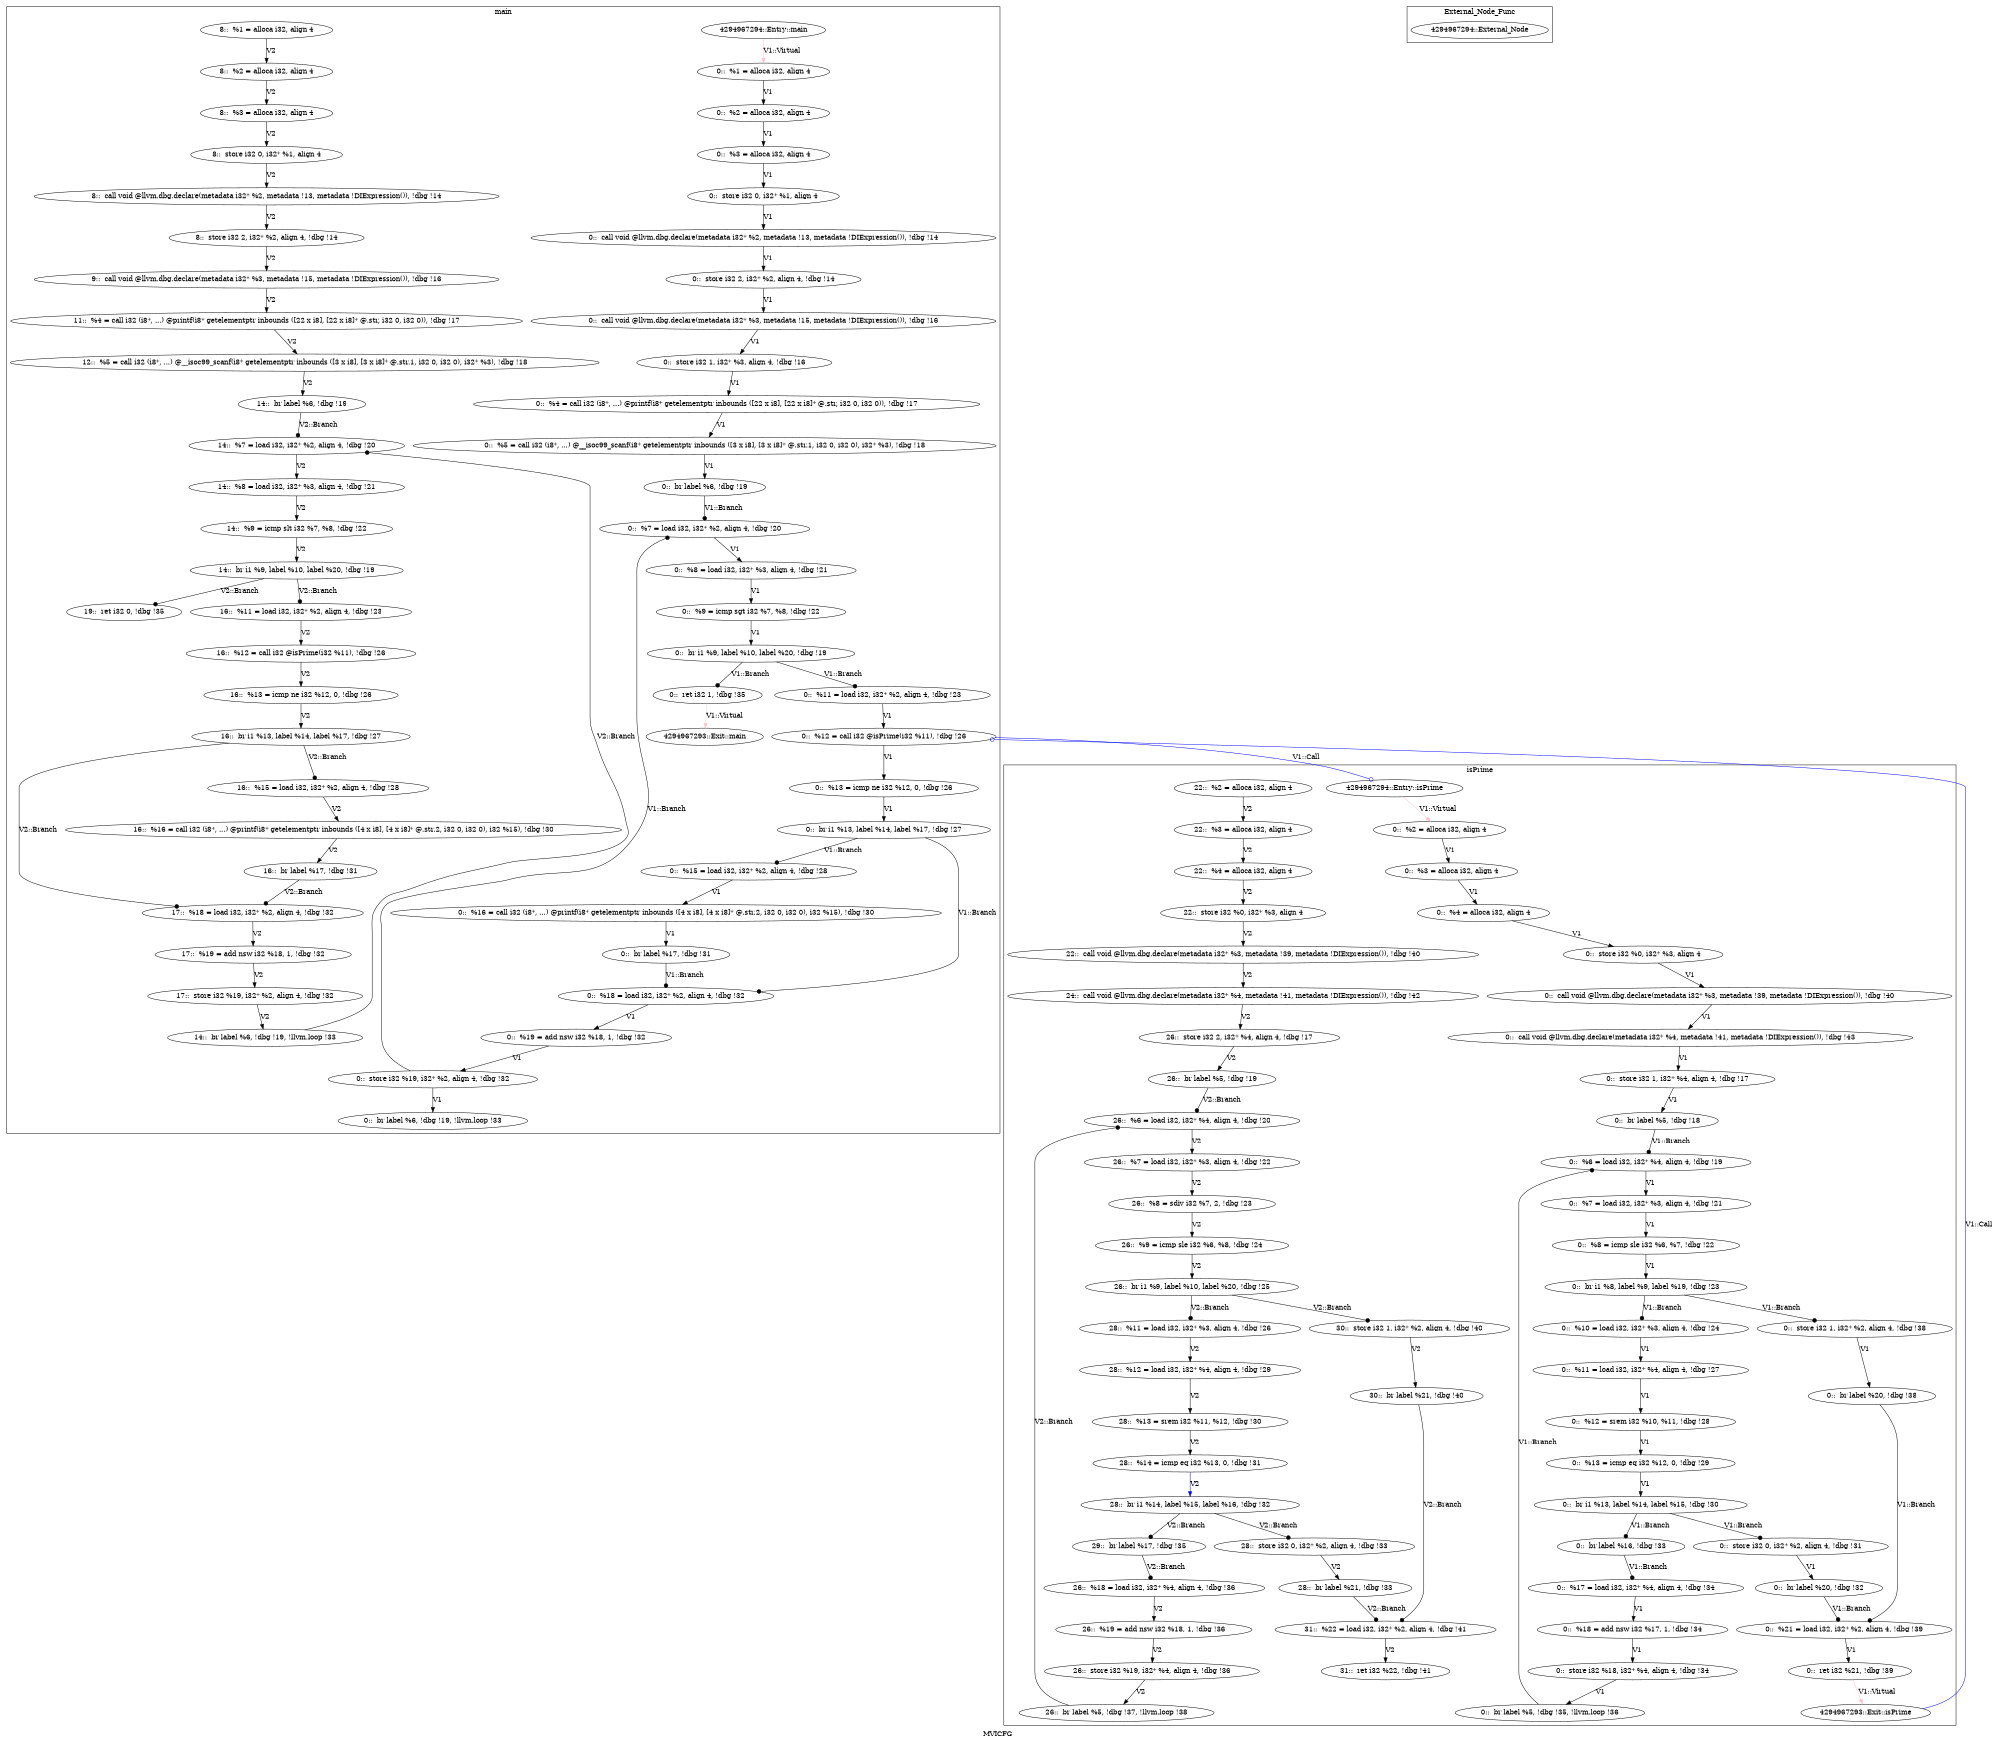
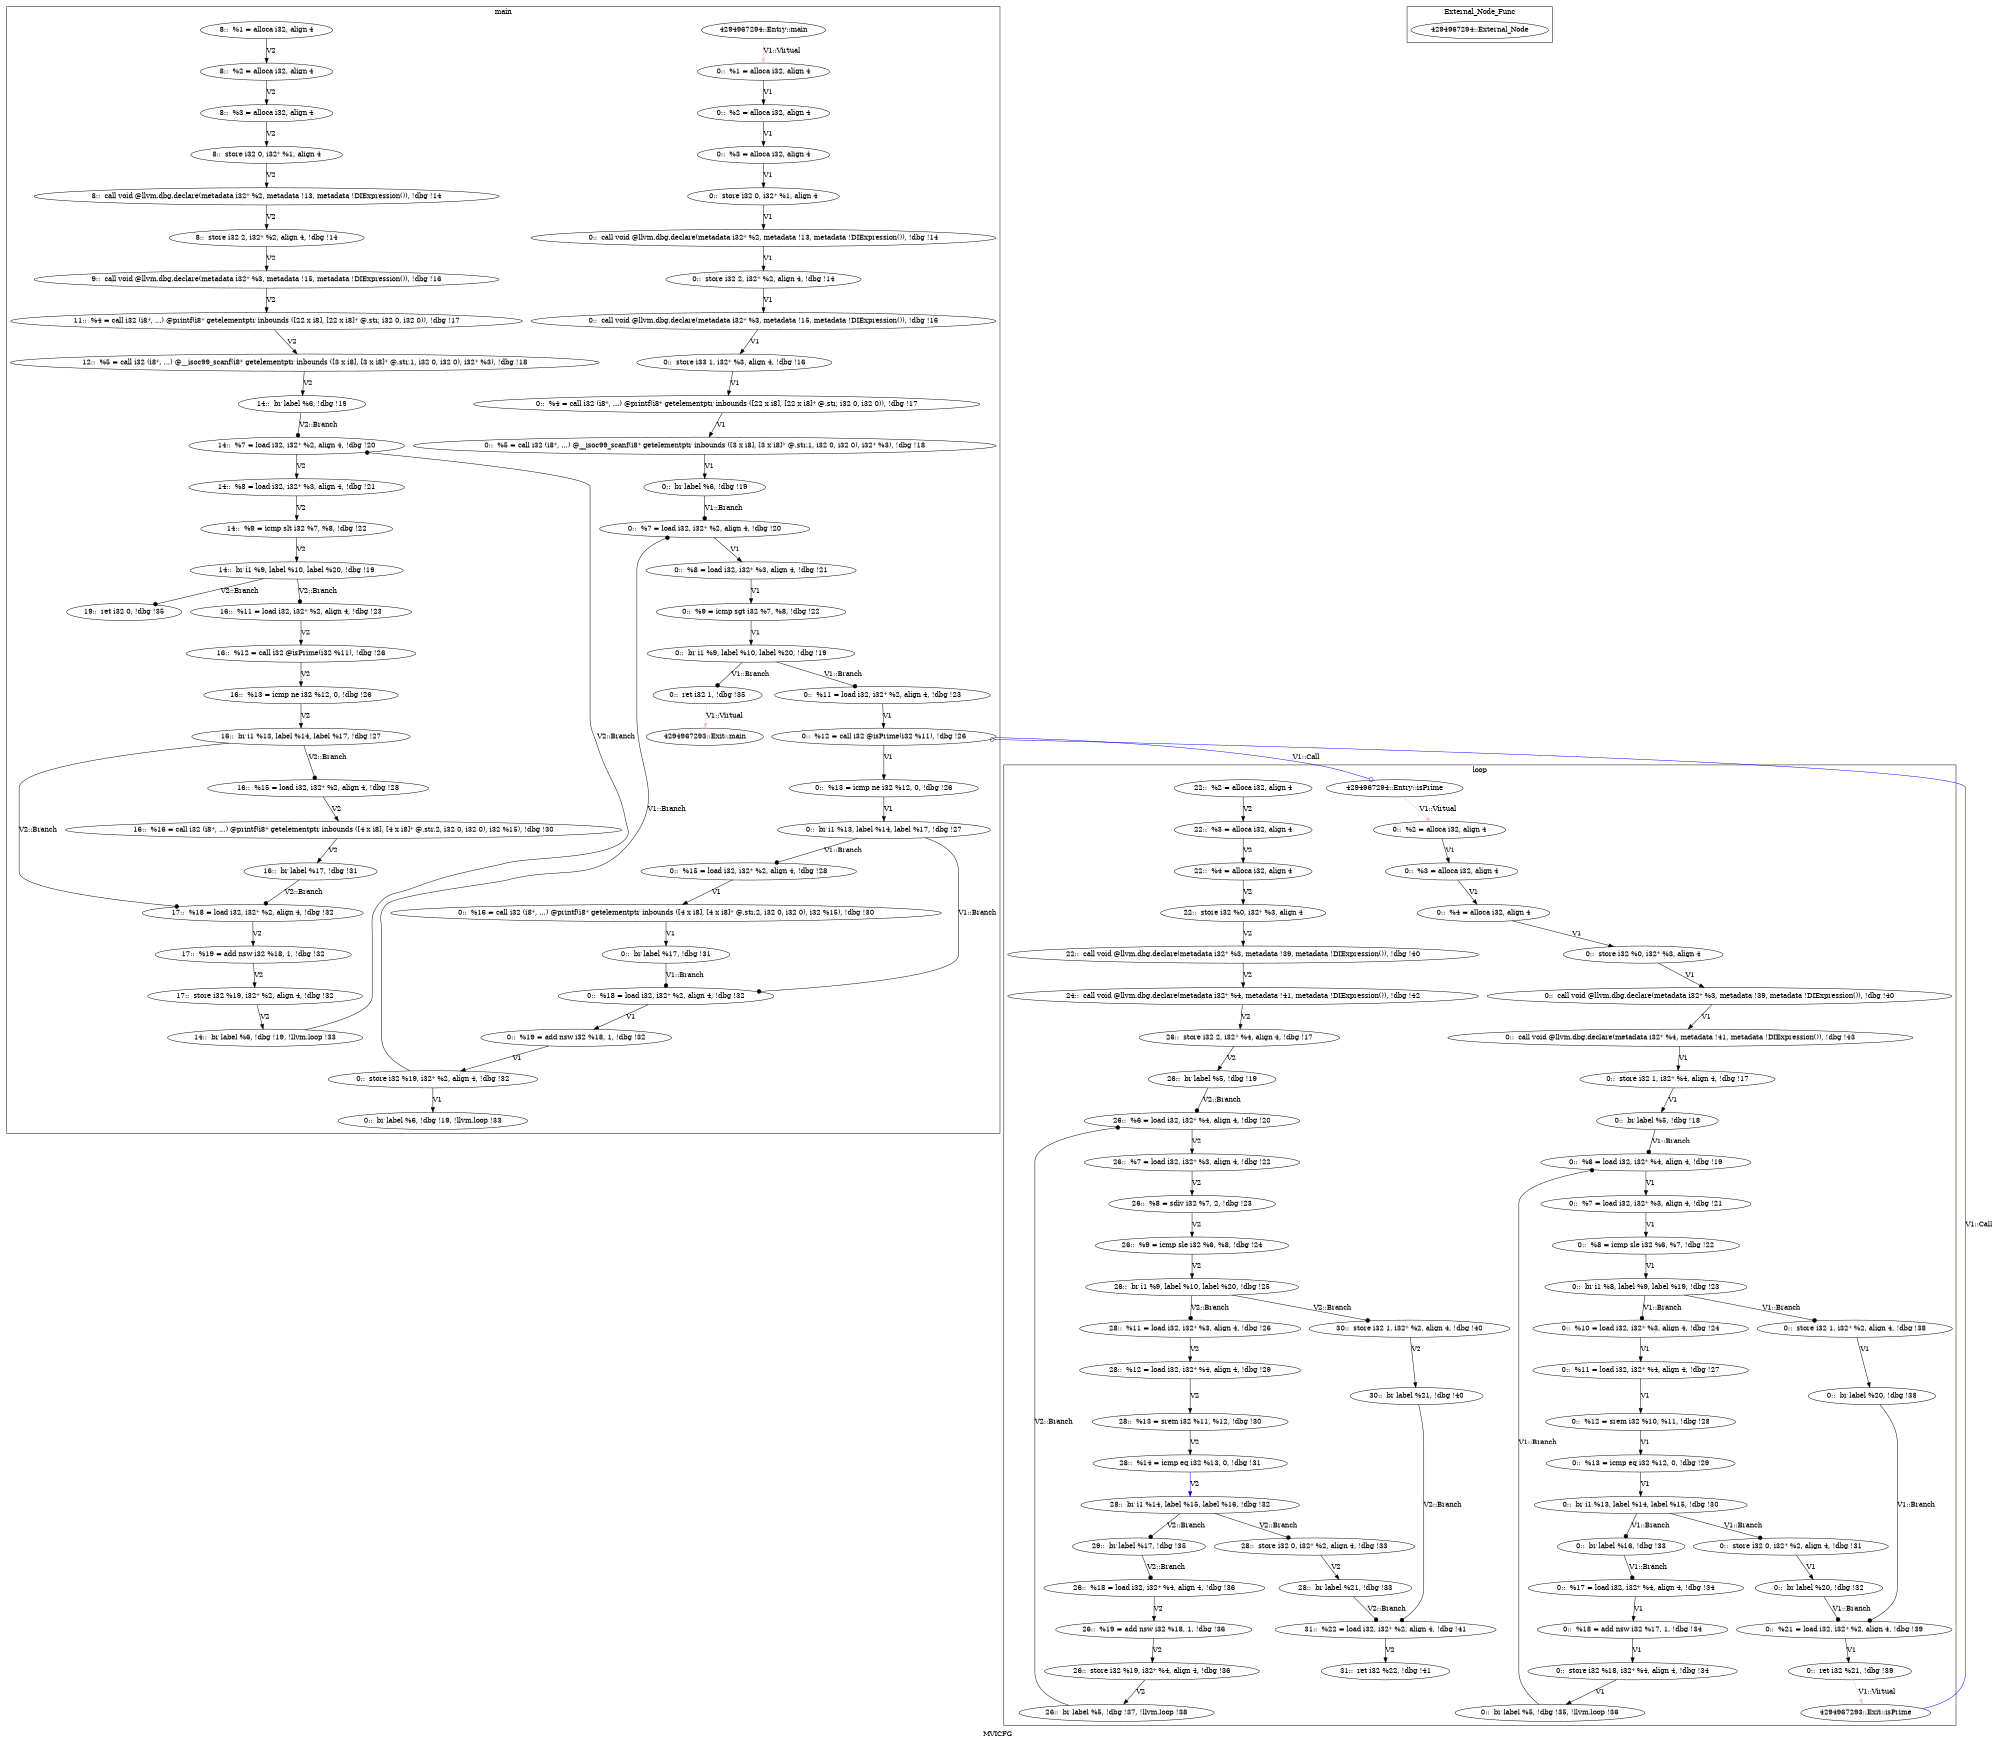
node "0::  store i32 1, i32* %3, align 4, !dbg !16": label "0::  store i32 1, i32* %3, align 4, !dbg !16" -> "0::  store i33 1, i32* %3, align 4, !dbg !16"
cluster "isPrime": label "isPrime" -> "loop"
